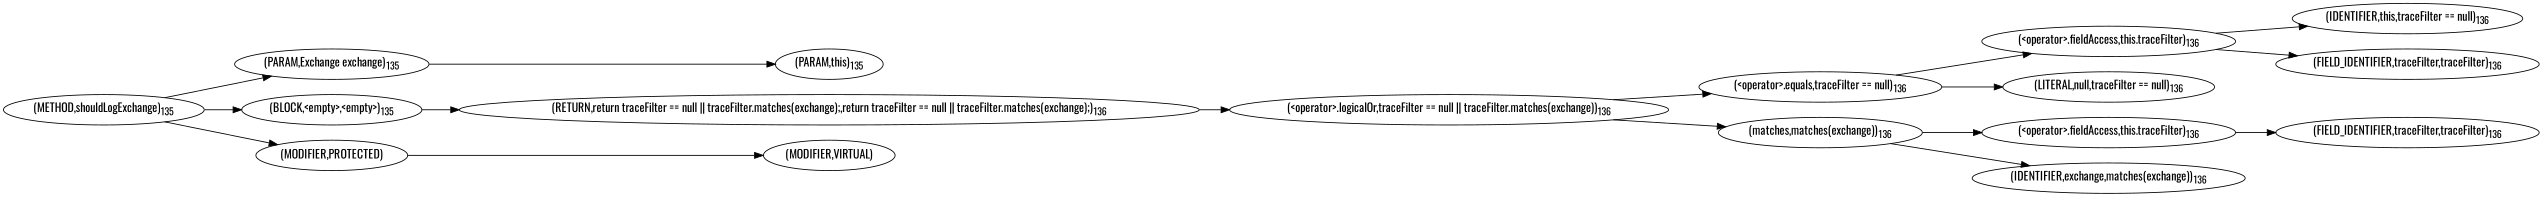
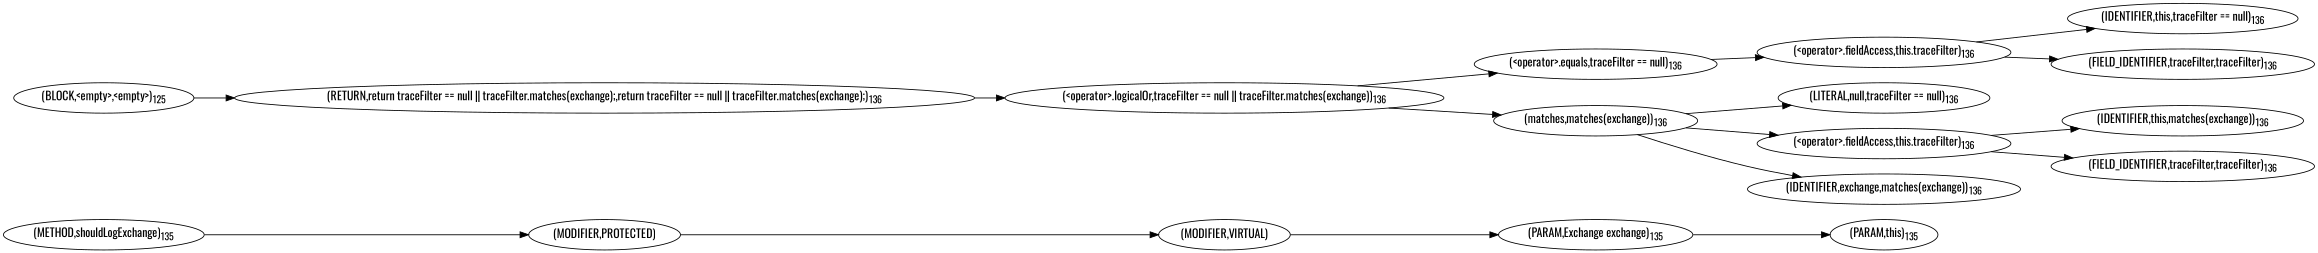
edge "(<operator>.equals,traceFilter == null)" -> "(LITERAL,null,traceFilter == null)": now "(matches,matches(exchange))" -> "(LITERAL,null,traceFilter == null)"
edge "(METHOD,shouldLogExchange)" -> "(PARAM,Exchange exchange)": now "(MODIFIER,VIRTUAL)" -> "(PARAM,Exchange exchange)"
node "(BLOCK,<empty>,<empty>)": text "135" -> "125"
edge "(METHOD,shouldLogExchange)" -> "(BLOCK,<empty>,<empty>)": removed
node "(IDENTIFIER,this,matches(exchange))": added
